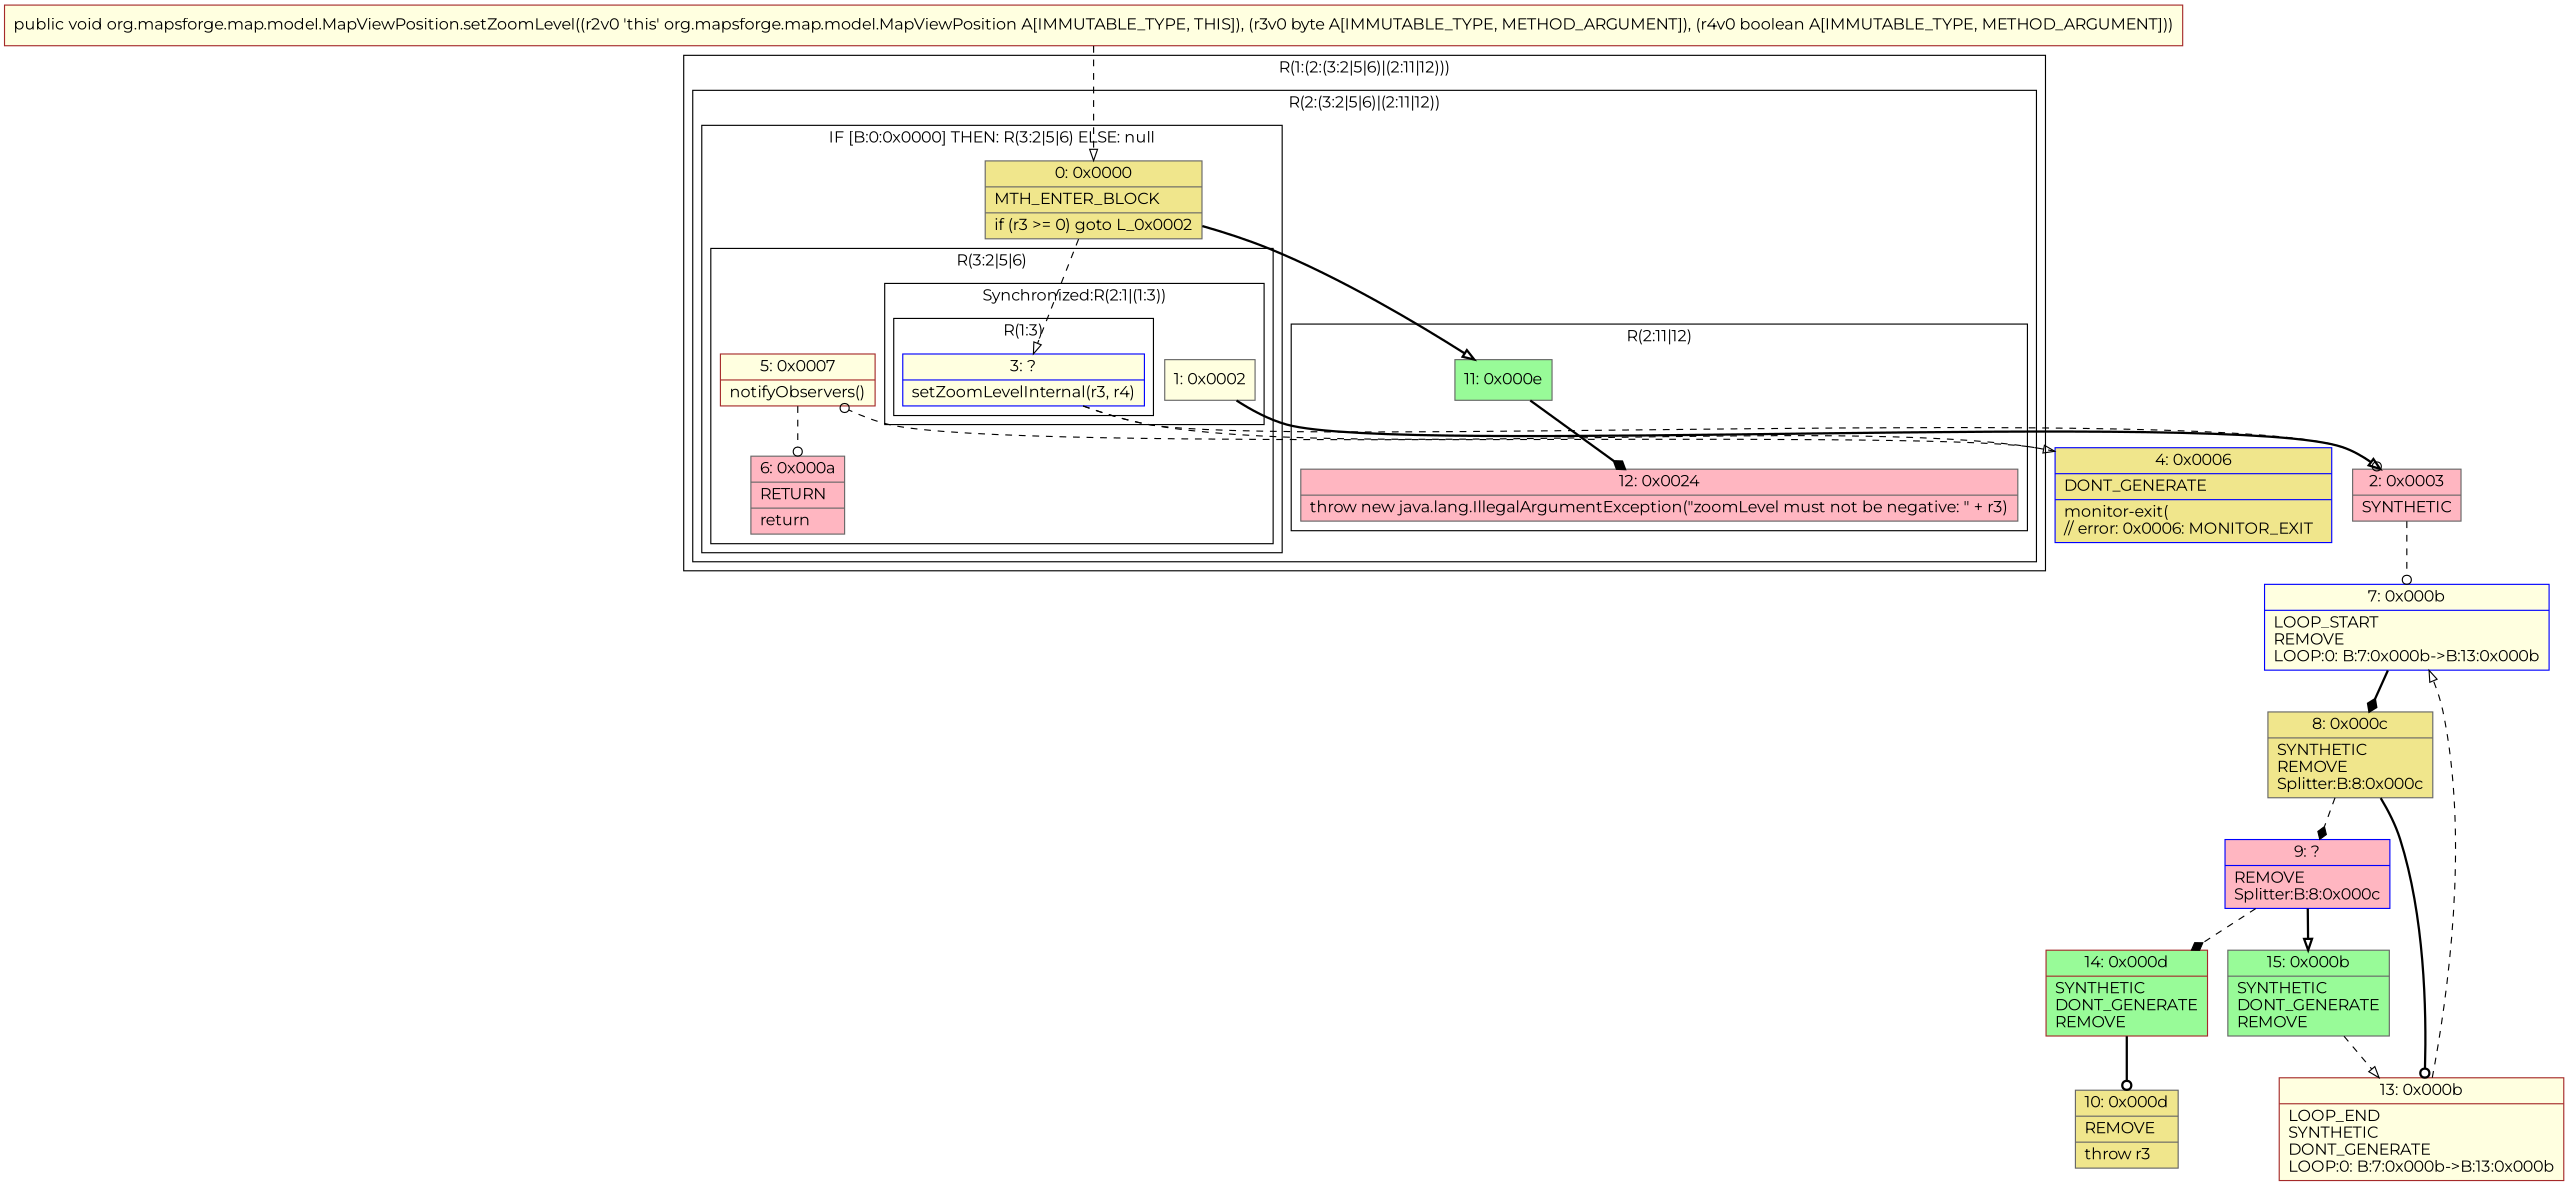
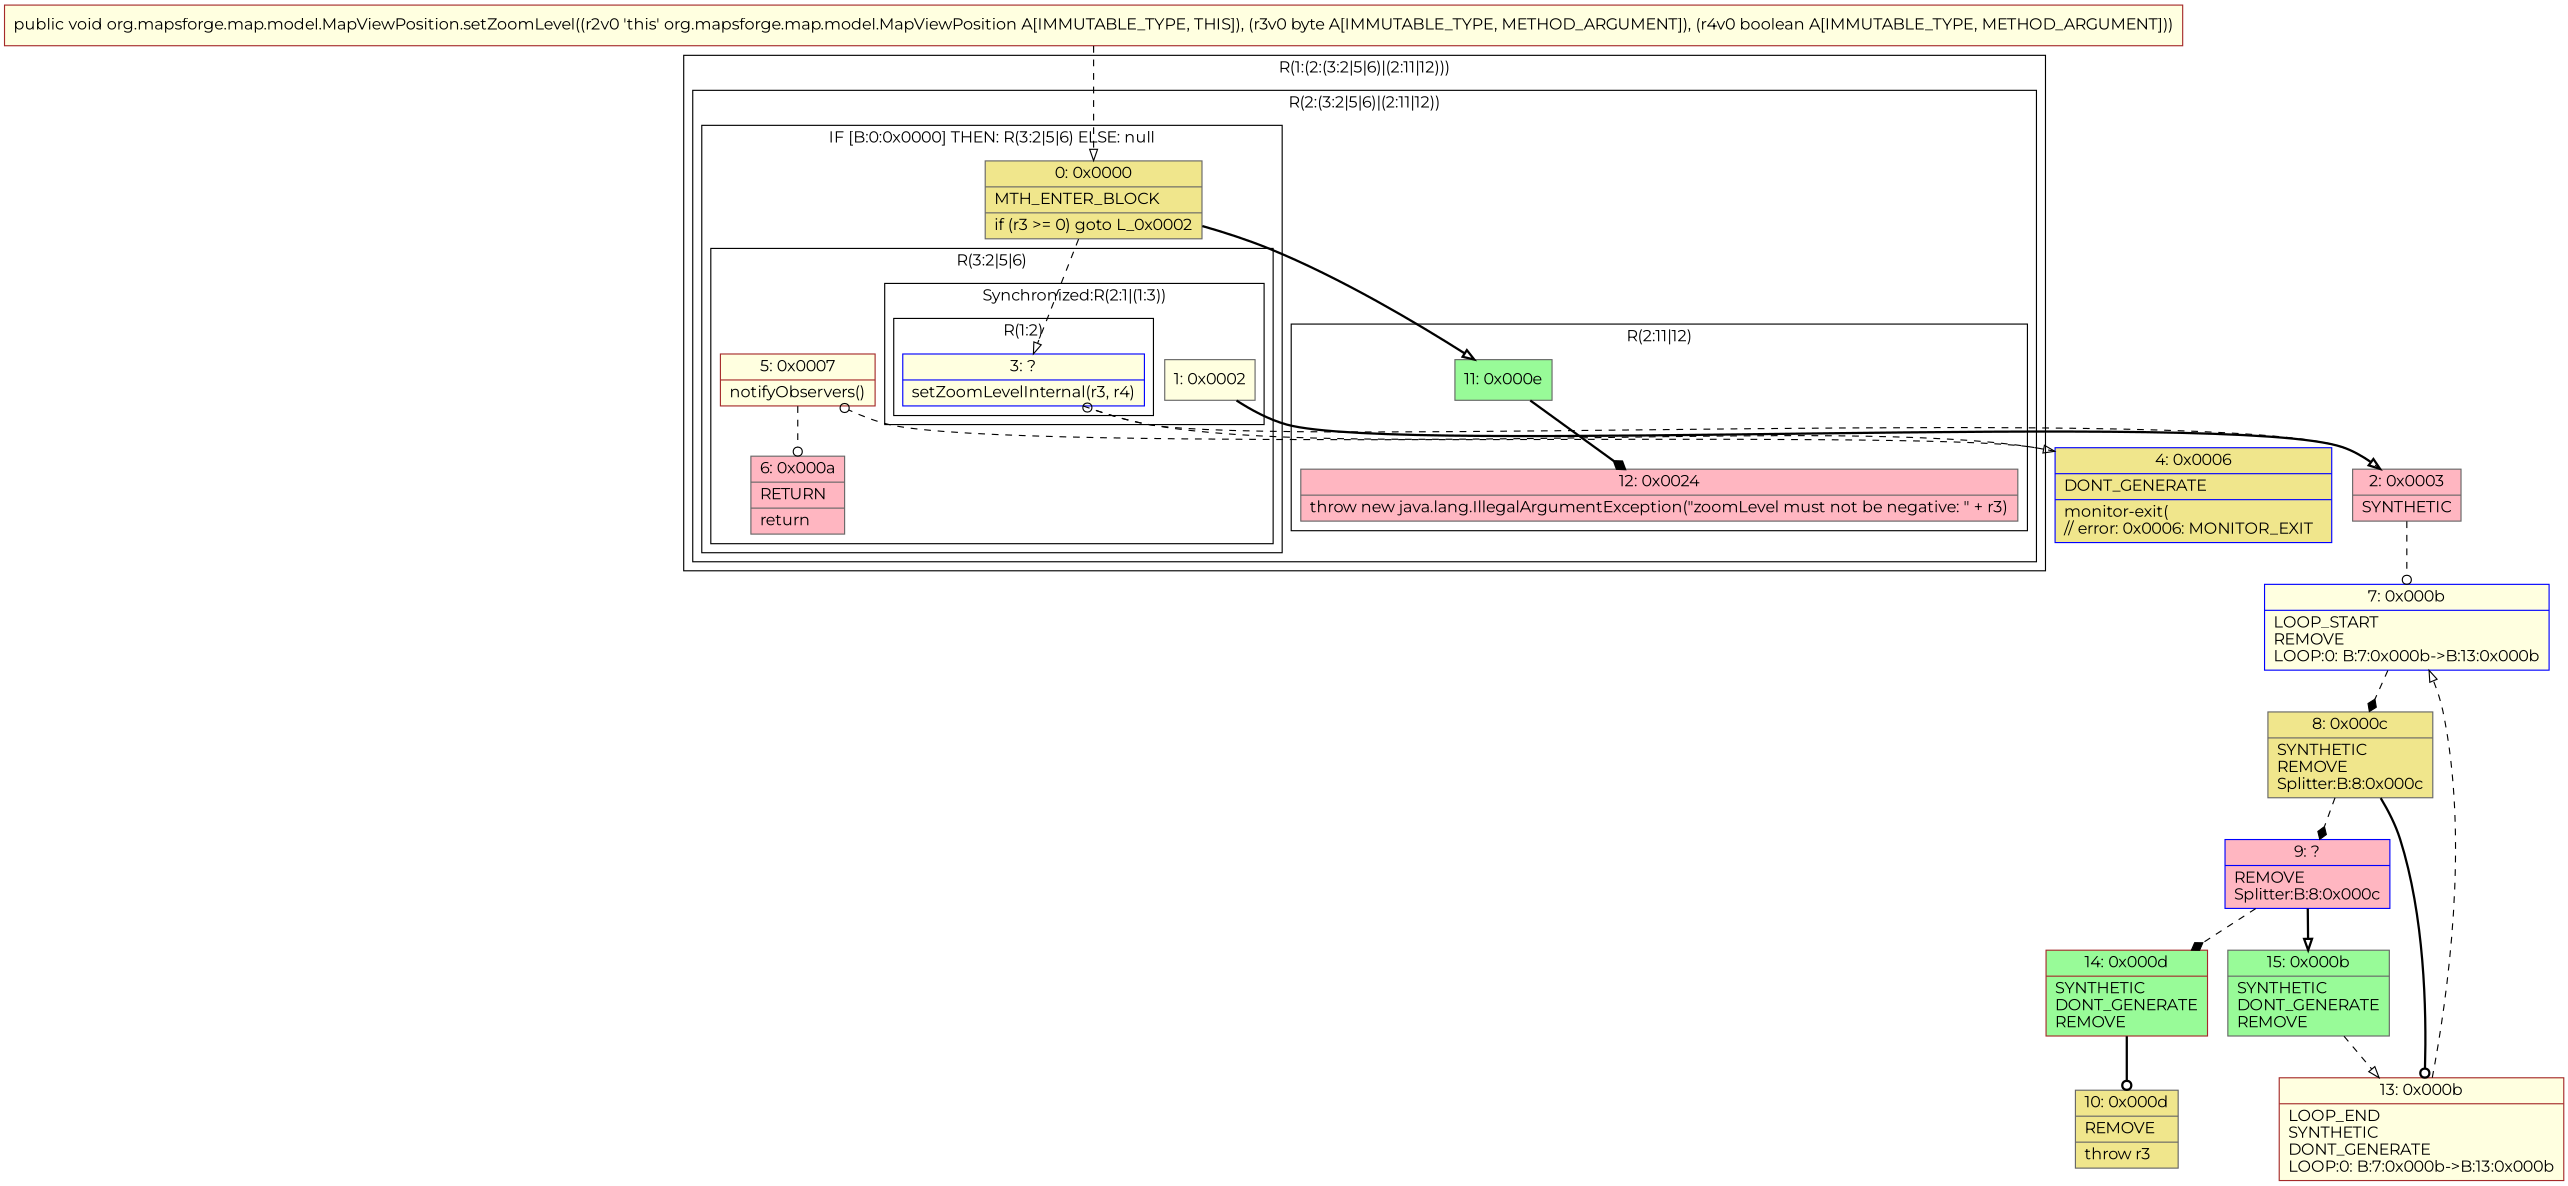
cluster "R(1:3)": label "R(1:3)" -> "R(1:2)"
edge "3: ?" -> "2: 0x0003": reversed
edge "7: 0x000b" -> "8: 0x000c": style bold -> dashed
